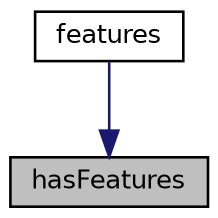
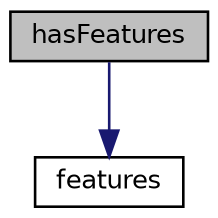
edge "features" -> "hasFeatures": reversed
